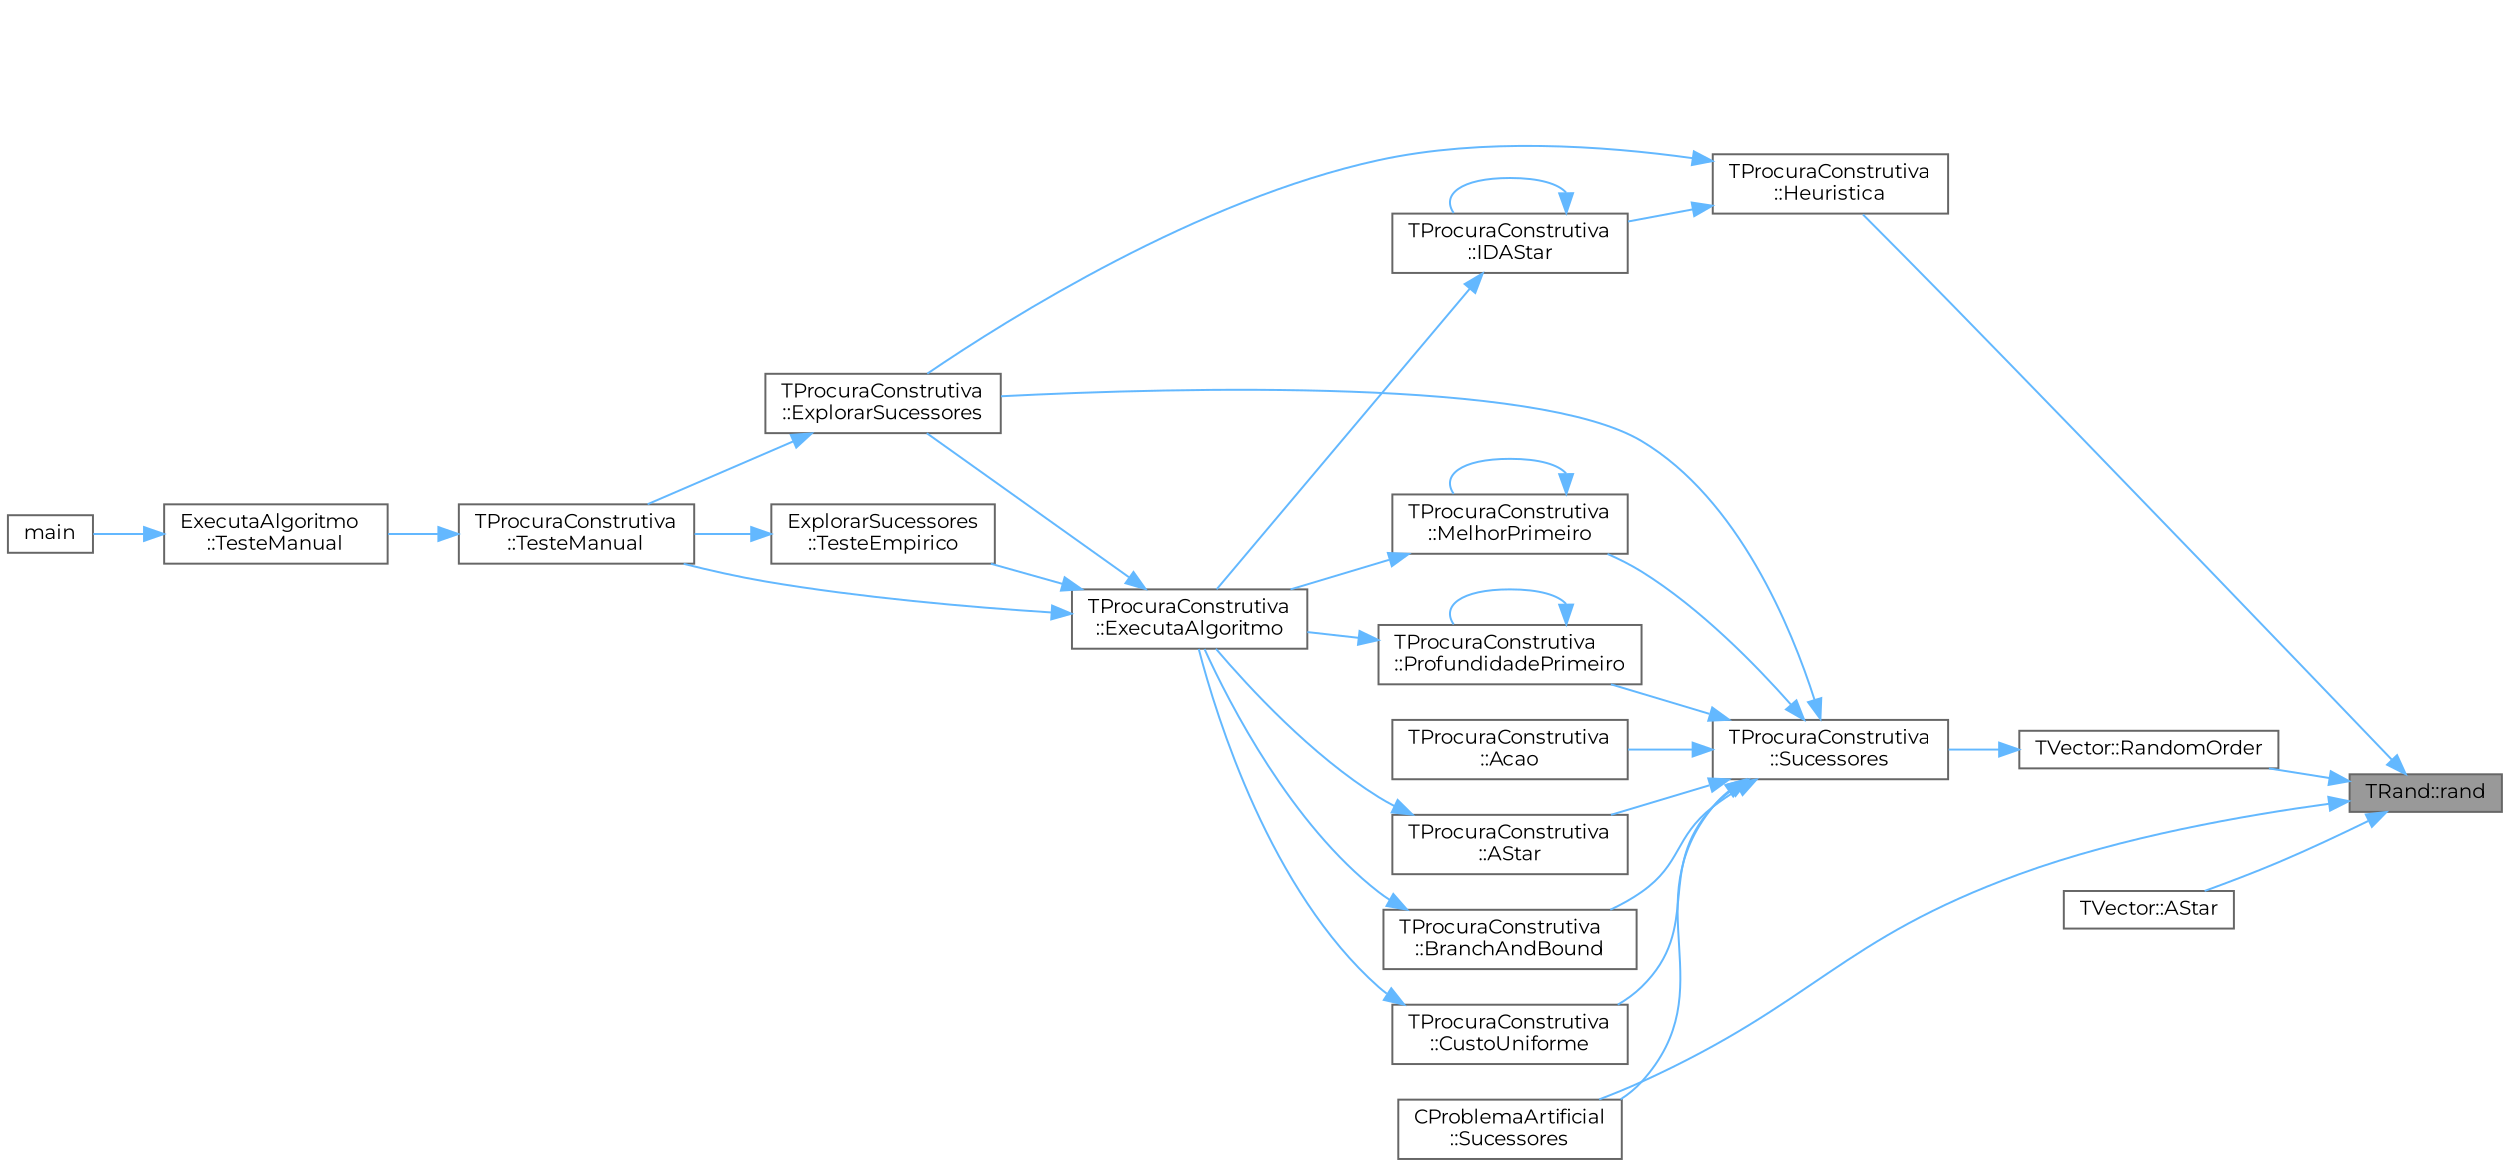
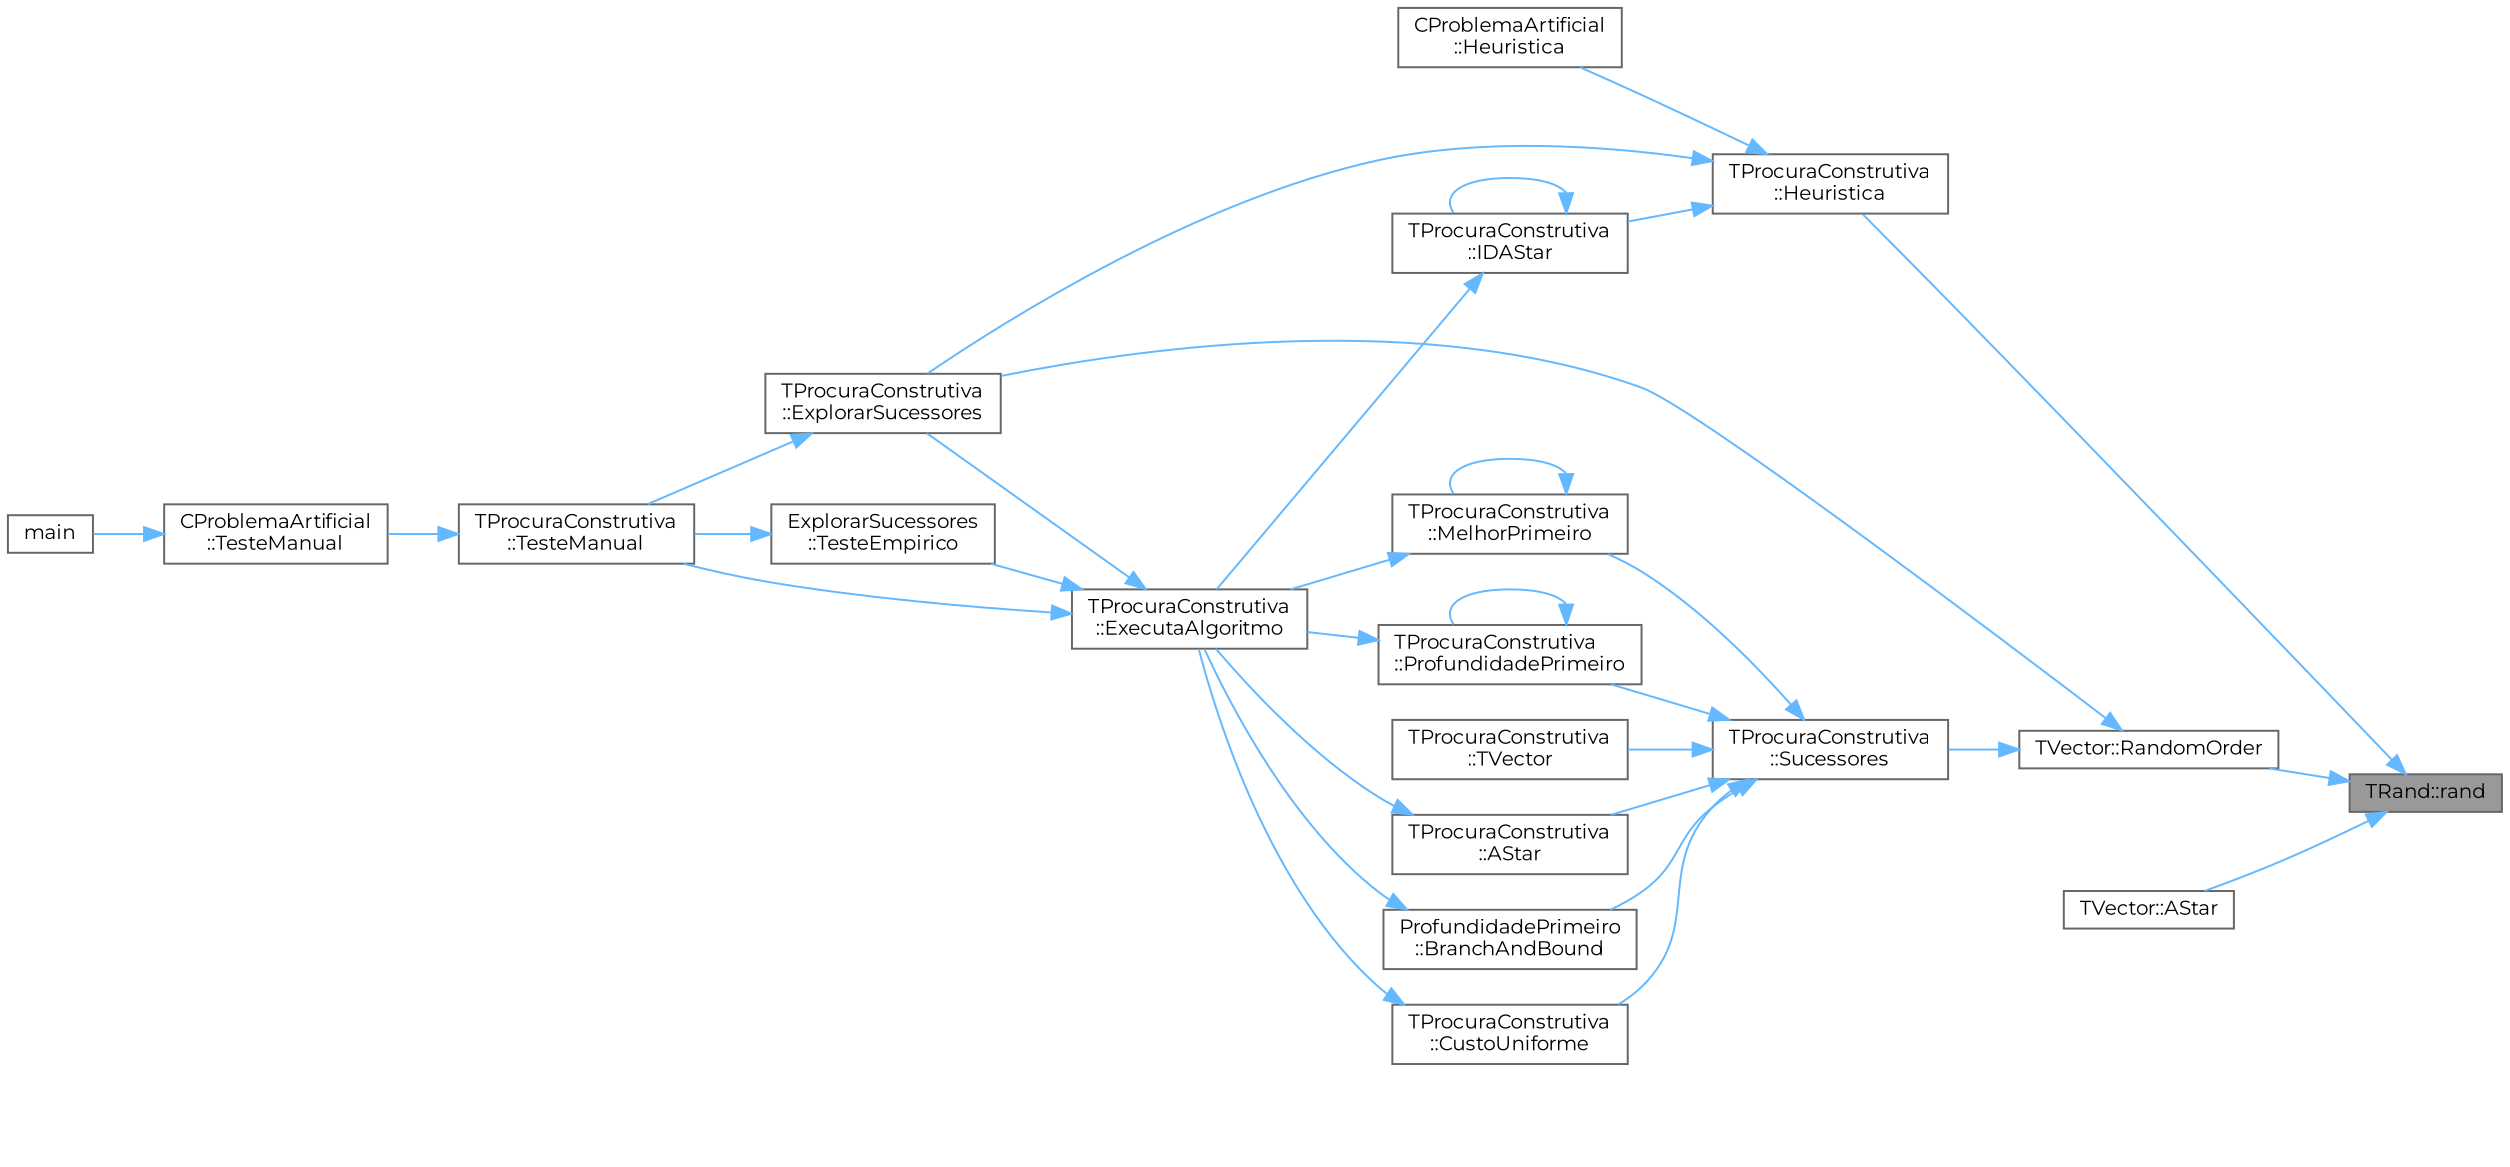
node "CProblemaArtificial ::Heuristica": added
edge "TProcuraConstrutiva ::ExplorarSucessores" -> "TProcuraConstrutiva ::Sucessores": now "TProcuraConstrutiva ::ExplorarSucessores" -> "TVector::RandomOrder"
node "ExecutaAlgoritmo ::TesteManual": label "ExecutaAlgoritmo ::TesteManual" -> "CProblemaArtificial ::TesteManual"
node "TProcuraConstrutiva ::Acao": label "TProcuraConstrutiva ::Acao" -> "TProcuraConstrutiva ::TVector"
node "TProcuraConstrutiva ::BranchAndBound": label "TProcuraConstrutiva ::BranchAndBound" -> "ProfundidadePrimeiro ::BranchAndBound"
node "CProblemaArtificial ::Sucessores": removed
